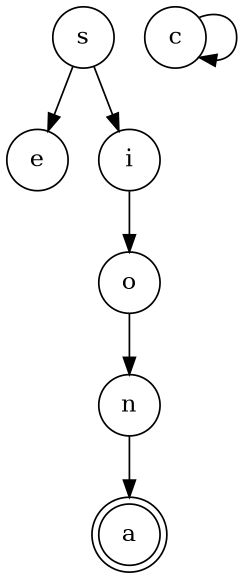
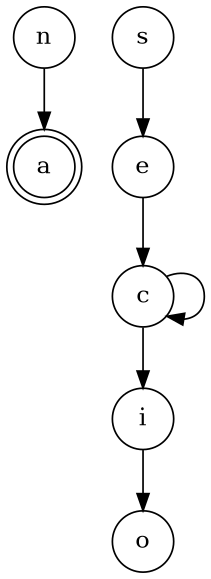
edge "s" -> "i": now "c" -> "i"
edge "e" -> "c": added
edge "o" -> "n": removed
